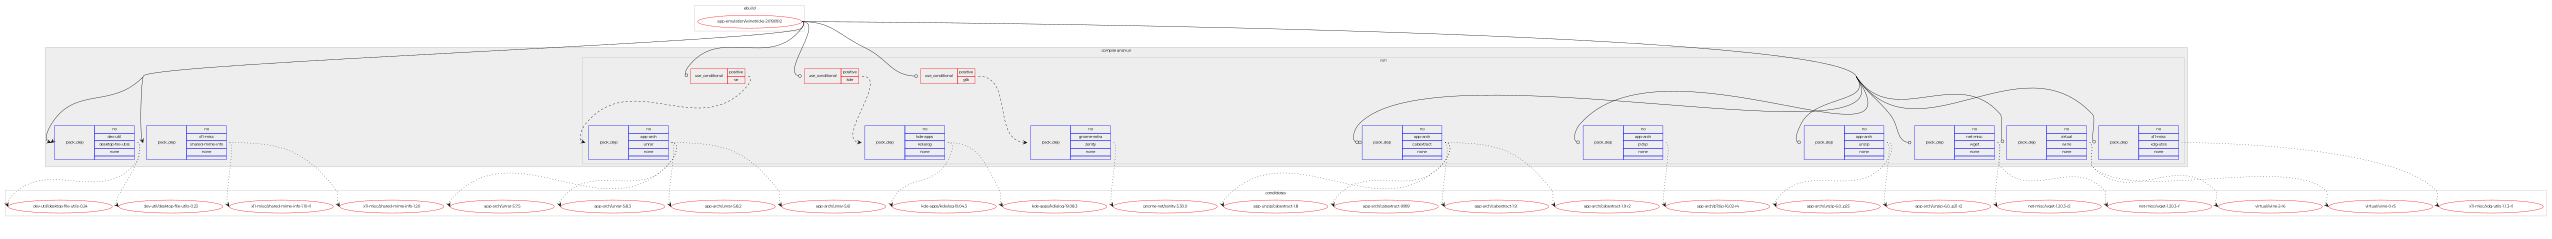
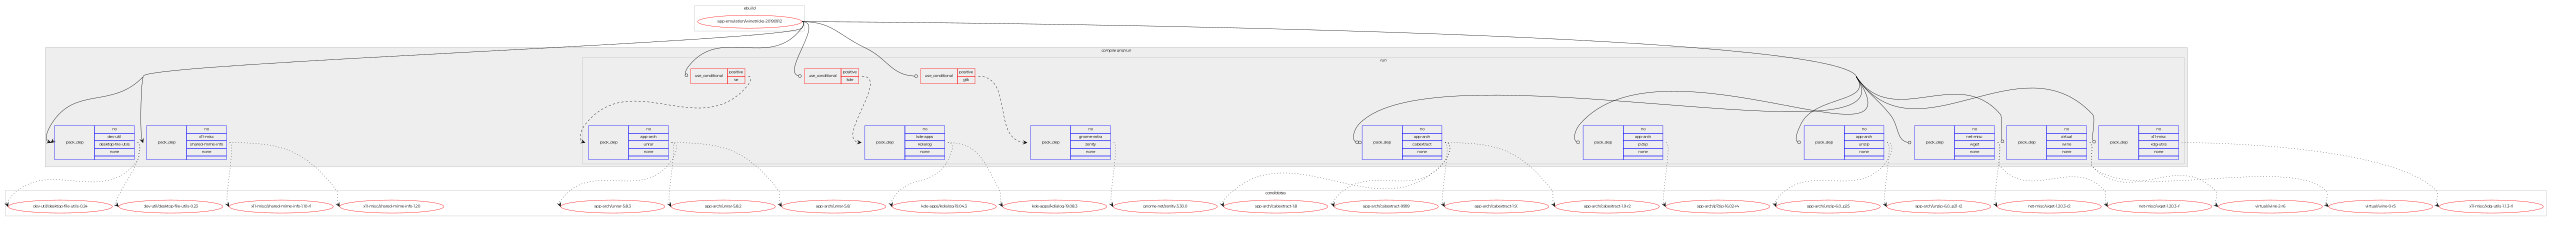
node "app-arch/unrar-5.7.5": removed
node "app-unzip/cabextract-1.8": label "app-unzip/cabextract-1.8" -> "app-arch/cabextract-1.8"
